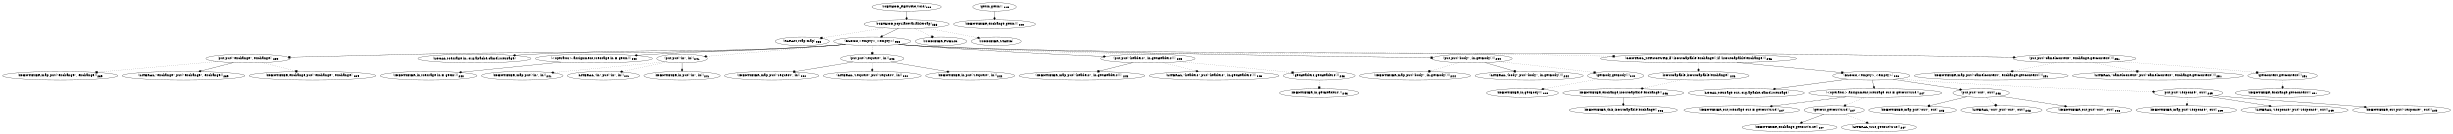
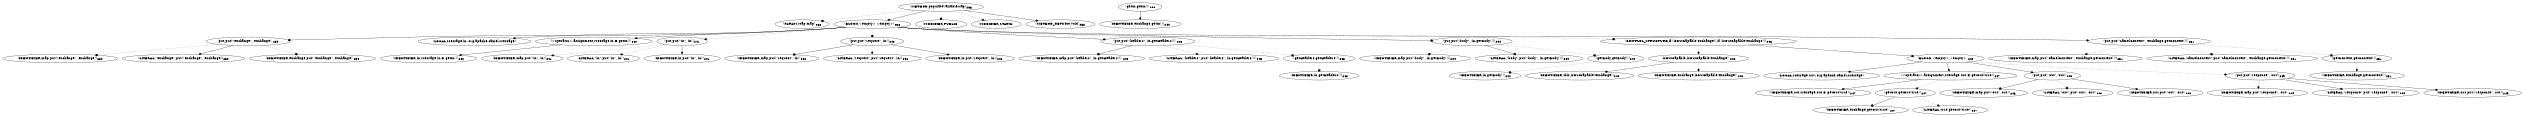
edge "(METHOD_RETURN,void)" -> "(METHOD,populateVariableMap)": reversed
edge "(getBody,getBody())" -> "(IDENTIFIER,in,getBody())": arrowhead diamond -> box
edge "(IDENTIFIER,exchange,isOutCapable(exchange))" -> "(IDENTIFIER,this,isOutCapable(exchange))": now "(isOutCapable,isOutCapable(exchange))" -> "(IDENTIFIER,this,isOutCapable(exchange))"
edge "(getOut,getOut(true))" -> "(IDENTIFIER,exchange,getOut(true))": arrowhead diamond -> box
